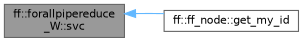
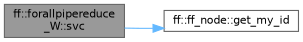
edge "ff::ff_node::get_my_id" -> "ff::forallpipereduce _W::svc": reversed
